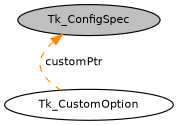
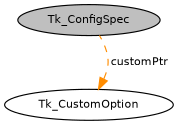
edge "Tk_CustomOption" -> "Tk_ConfigSpec": reversed
